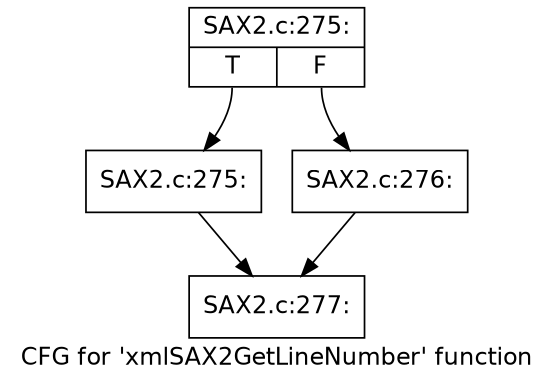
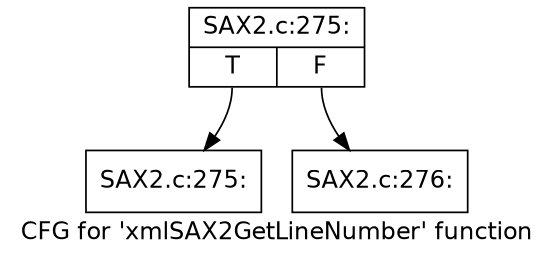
node "SAX2.c:277:": removed
